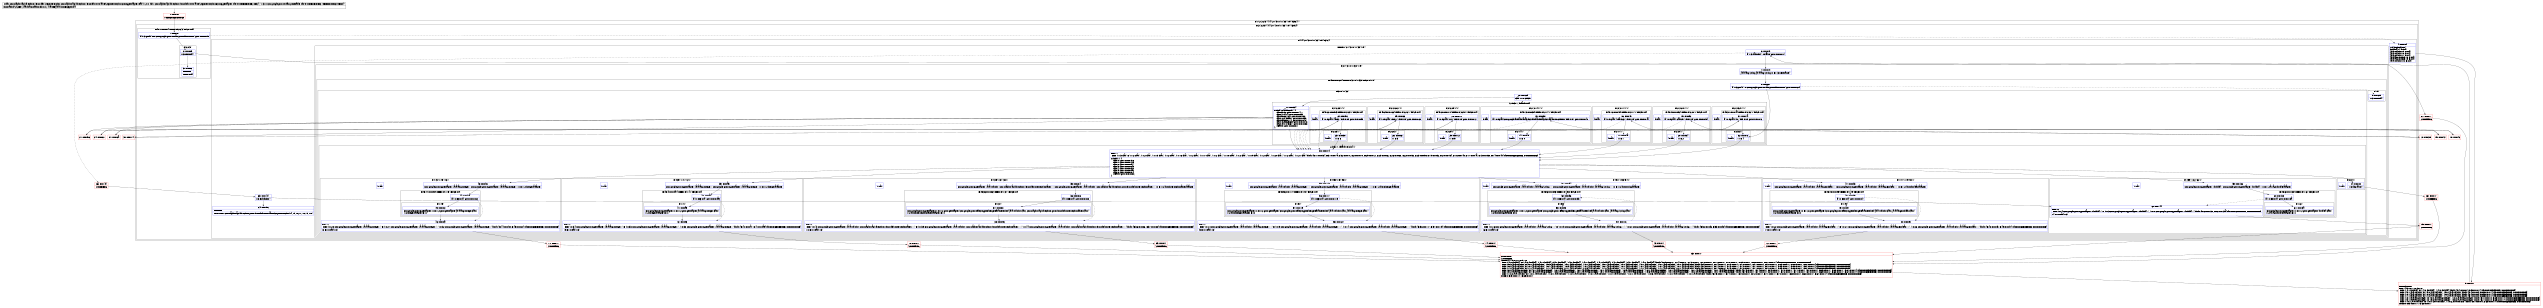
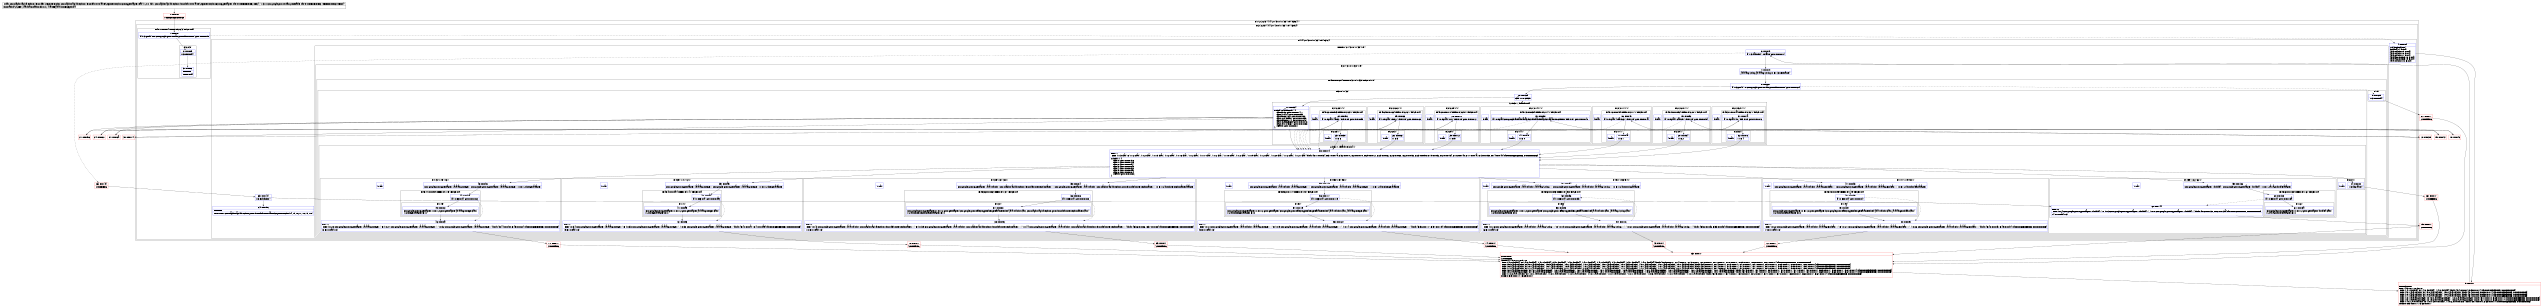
edge "2: 0x0009" -> "67: 0x0017": now "9: 0x0029" -> "67: 0x0017"
edge "8: 0x0027" -> "32: 0x007c": now "8: 0x0027" -> "10: 0x002d"
